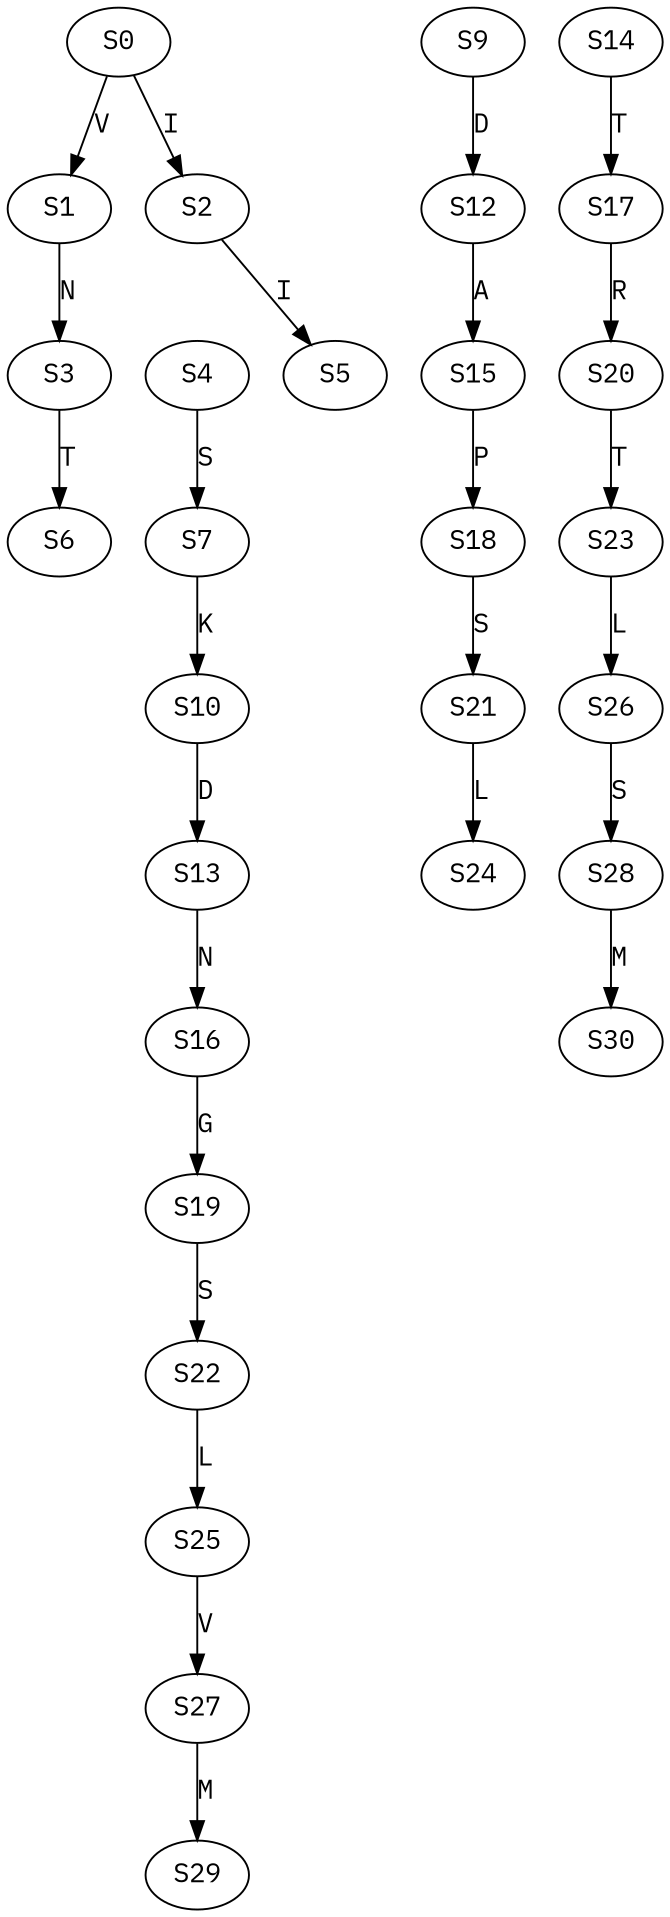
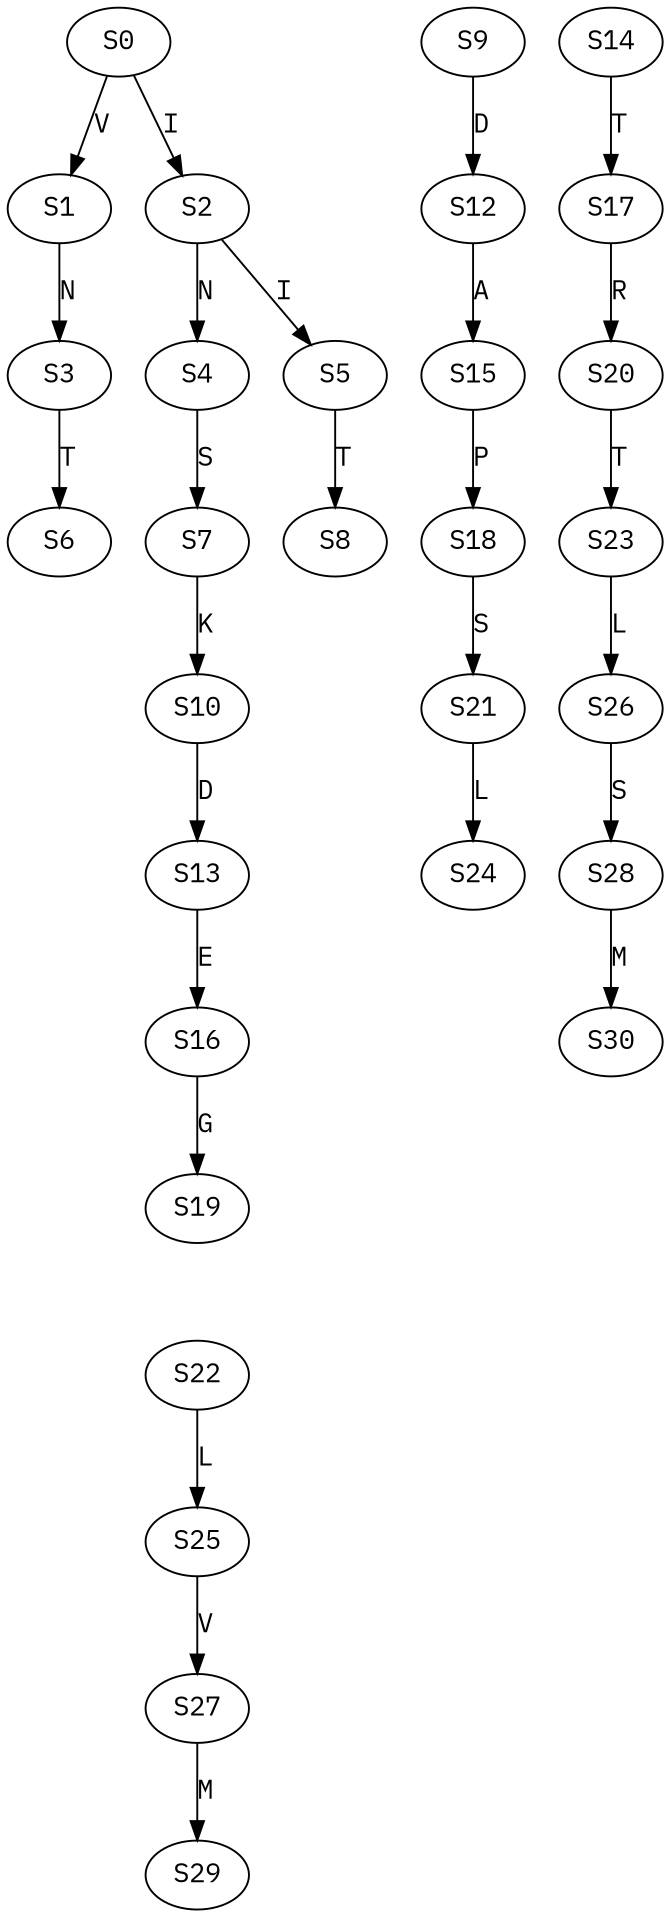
edge "S2" -> "S4": added, label "N"
node "S8": added
edge "S13" -> "S16": label "N" -> "E"
edge "S19" -> "S22": removed, label "S"
